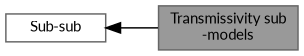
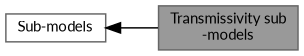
node "Sub-sub": label "Sub-sub" -> "Sub-models"
